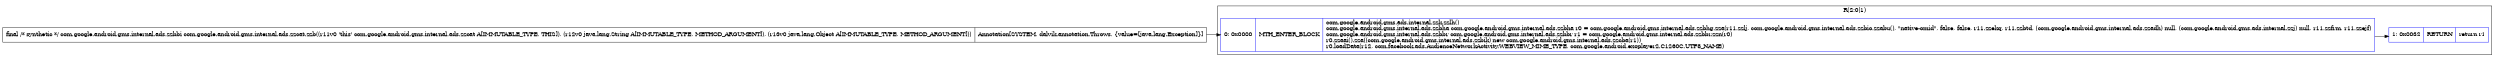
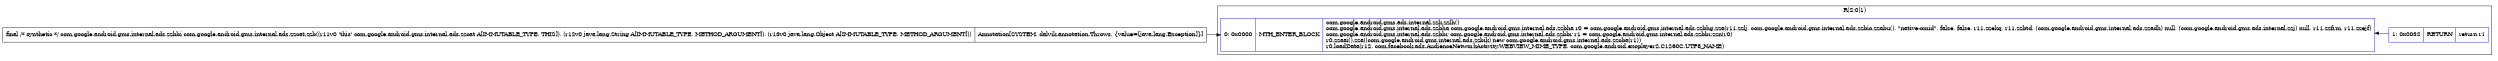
edge "0: 0x0000" -> "1: 0x0032": reversed
